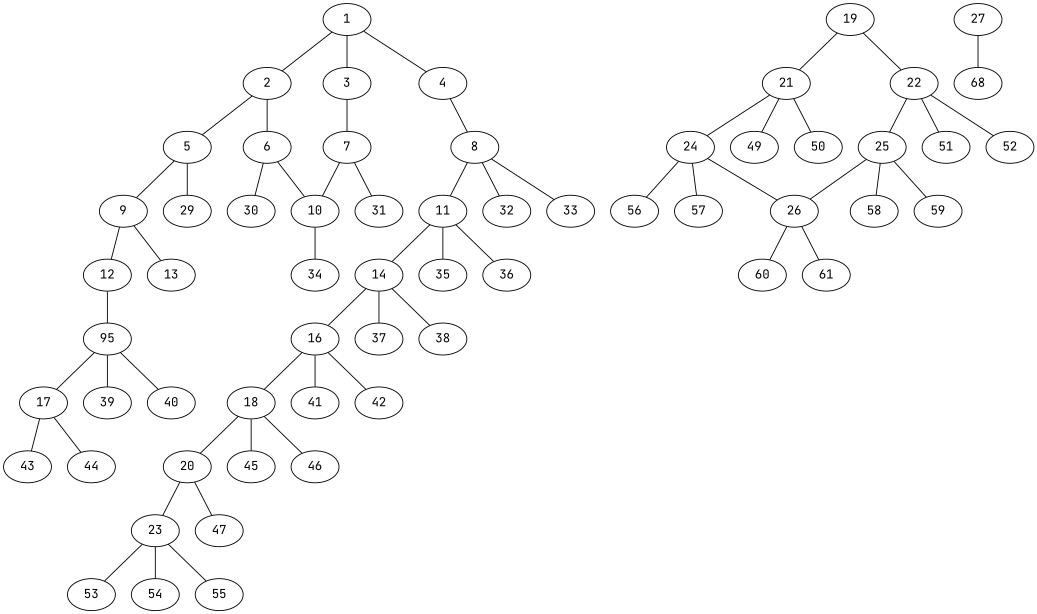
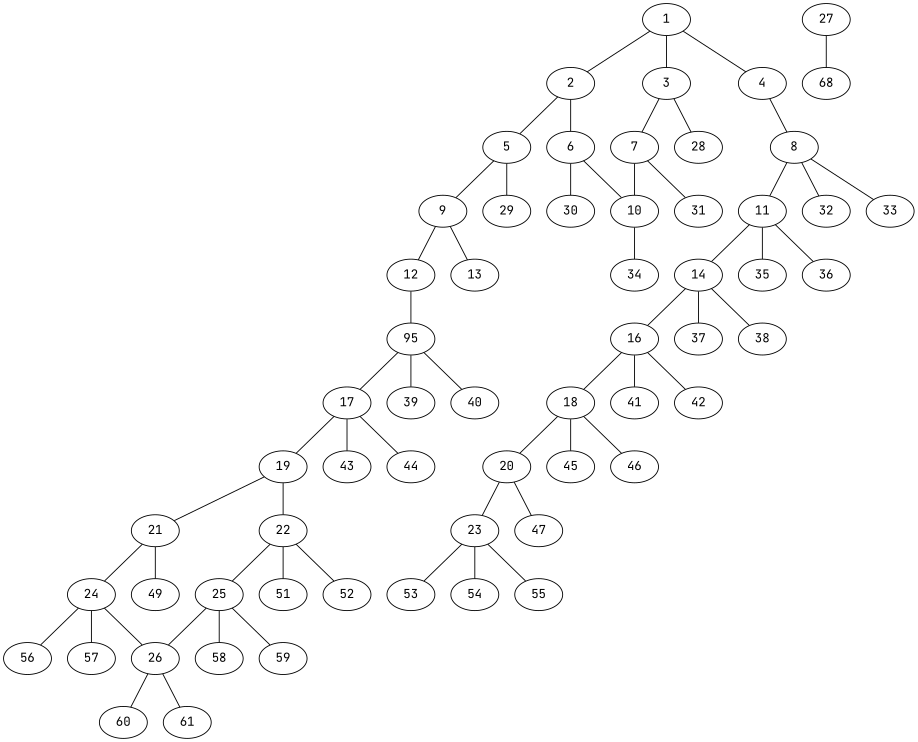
node "28": added
node "50": removed
edge "17" -- "19": added
